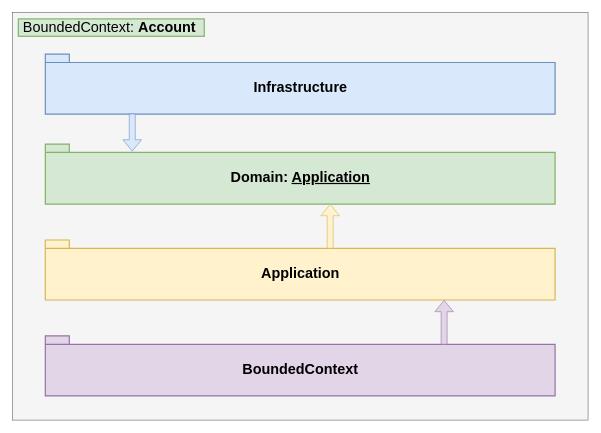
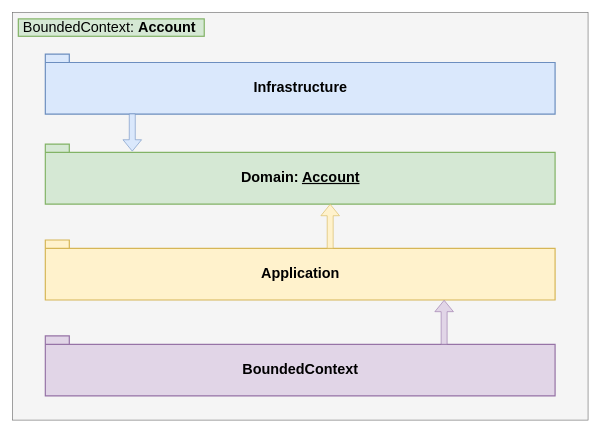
node "Domain: Application": label "Domain: Application" -> "Domain: Account"
